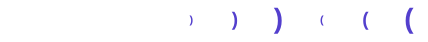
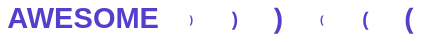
node "AWESOME": added
